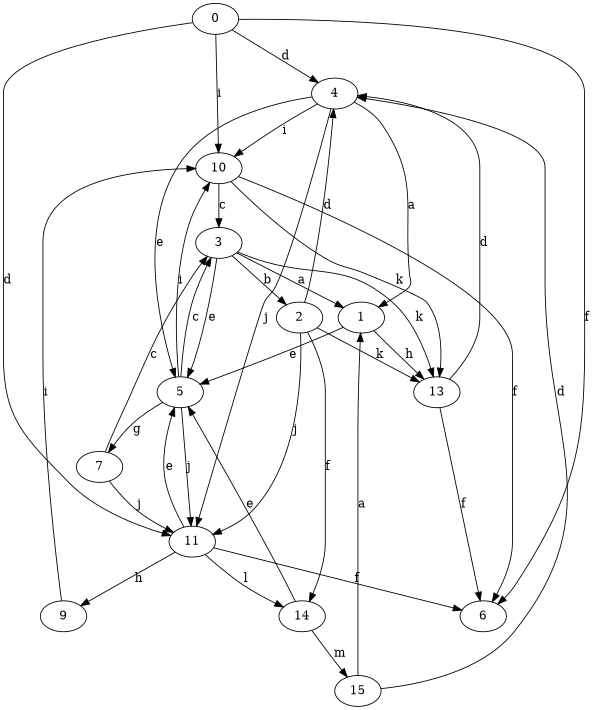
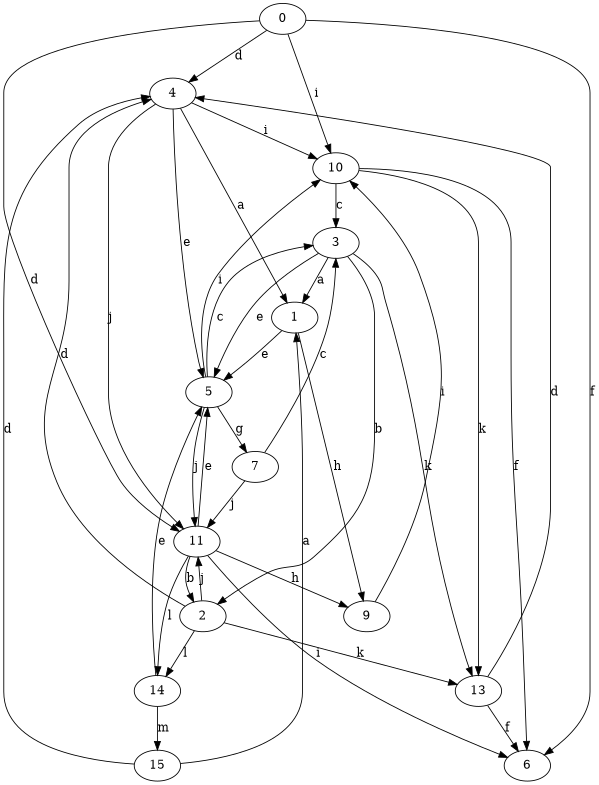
edge "1" -> "13": now "1" -> "9"
edge "2" -> "14": label "f" -> "l"
edge "11" -> "2": added, label "b"
edge "11" -> "6": label "f" -> "i"
